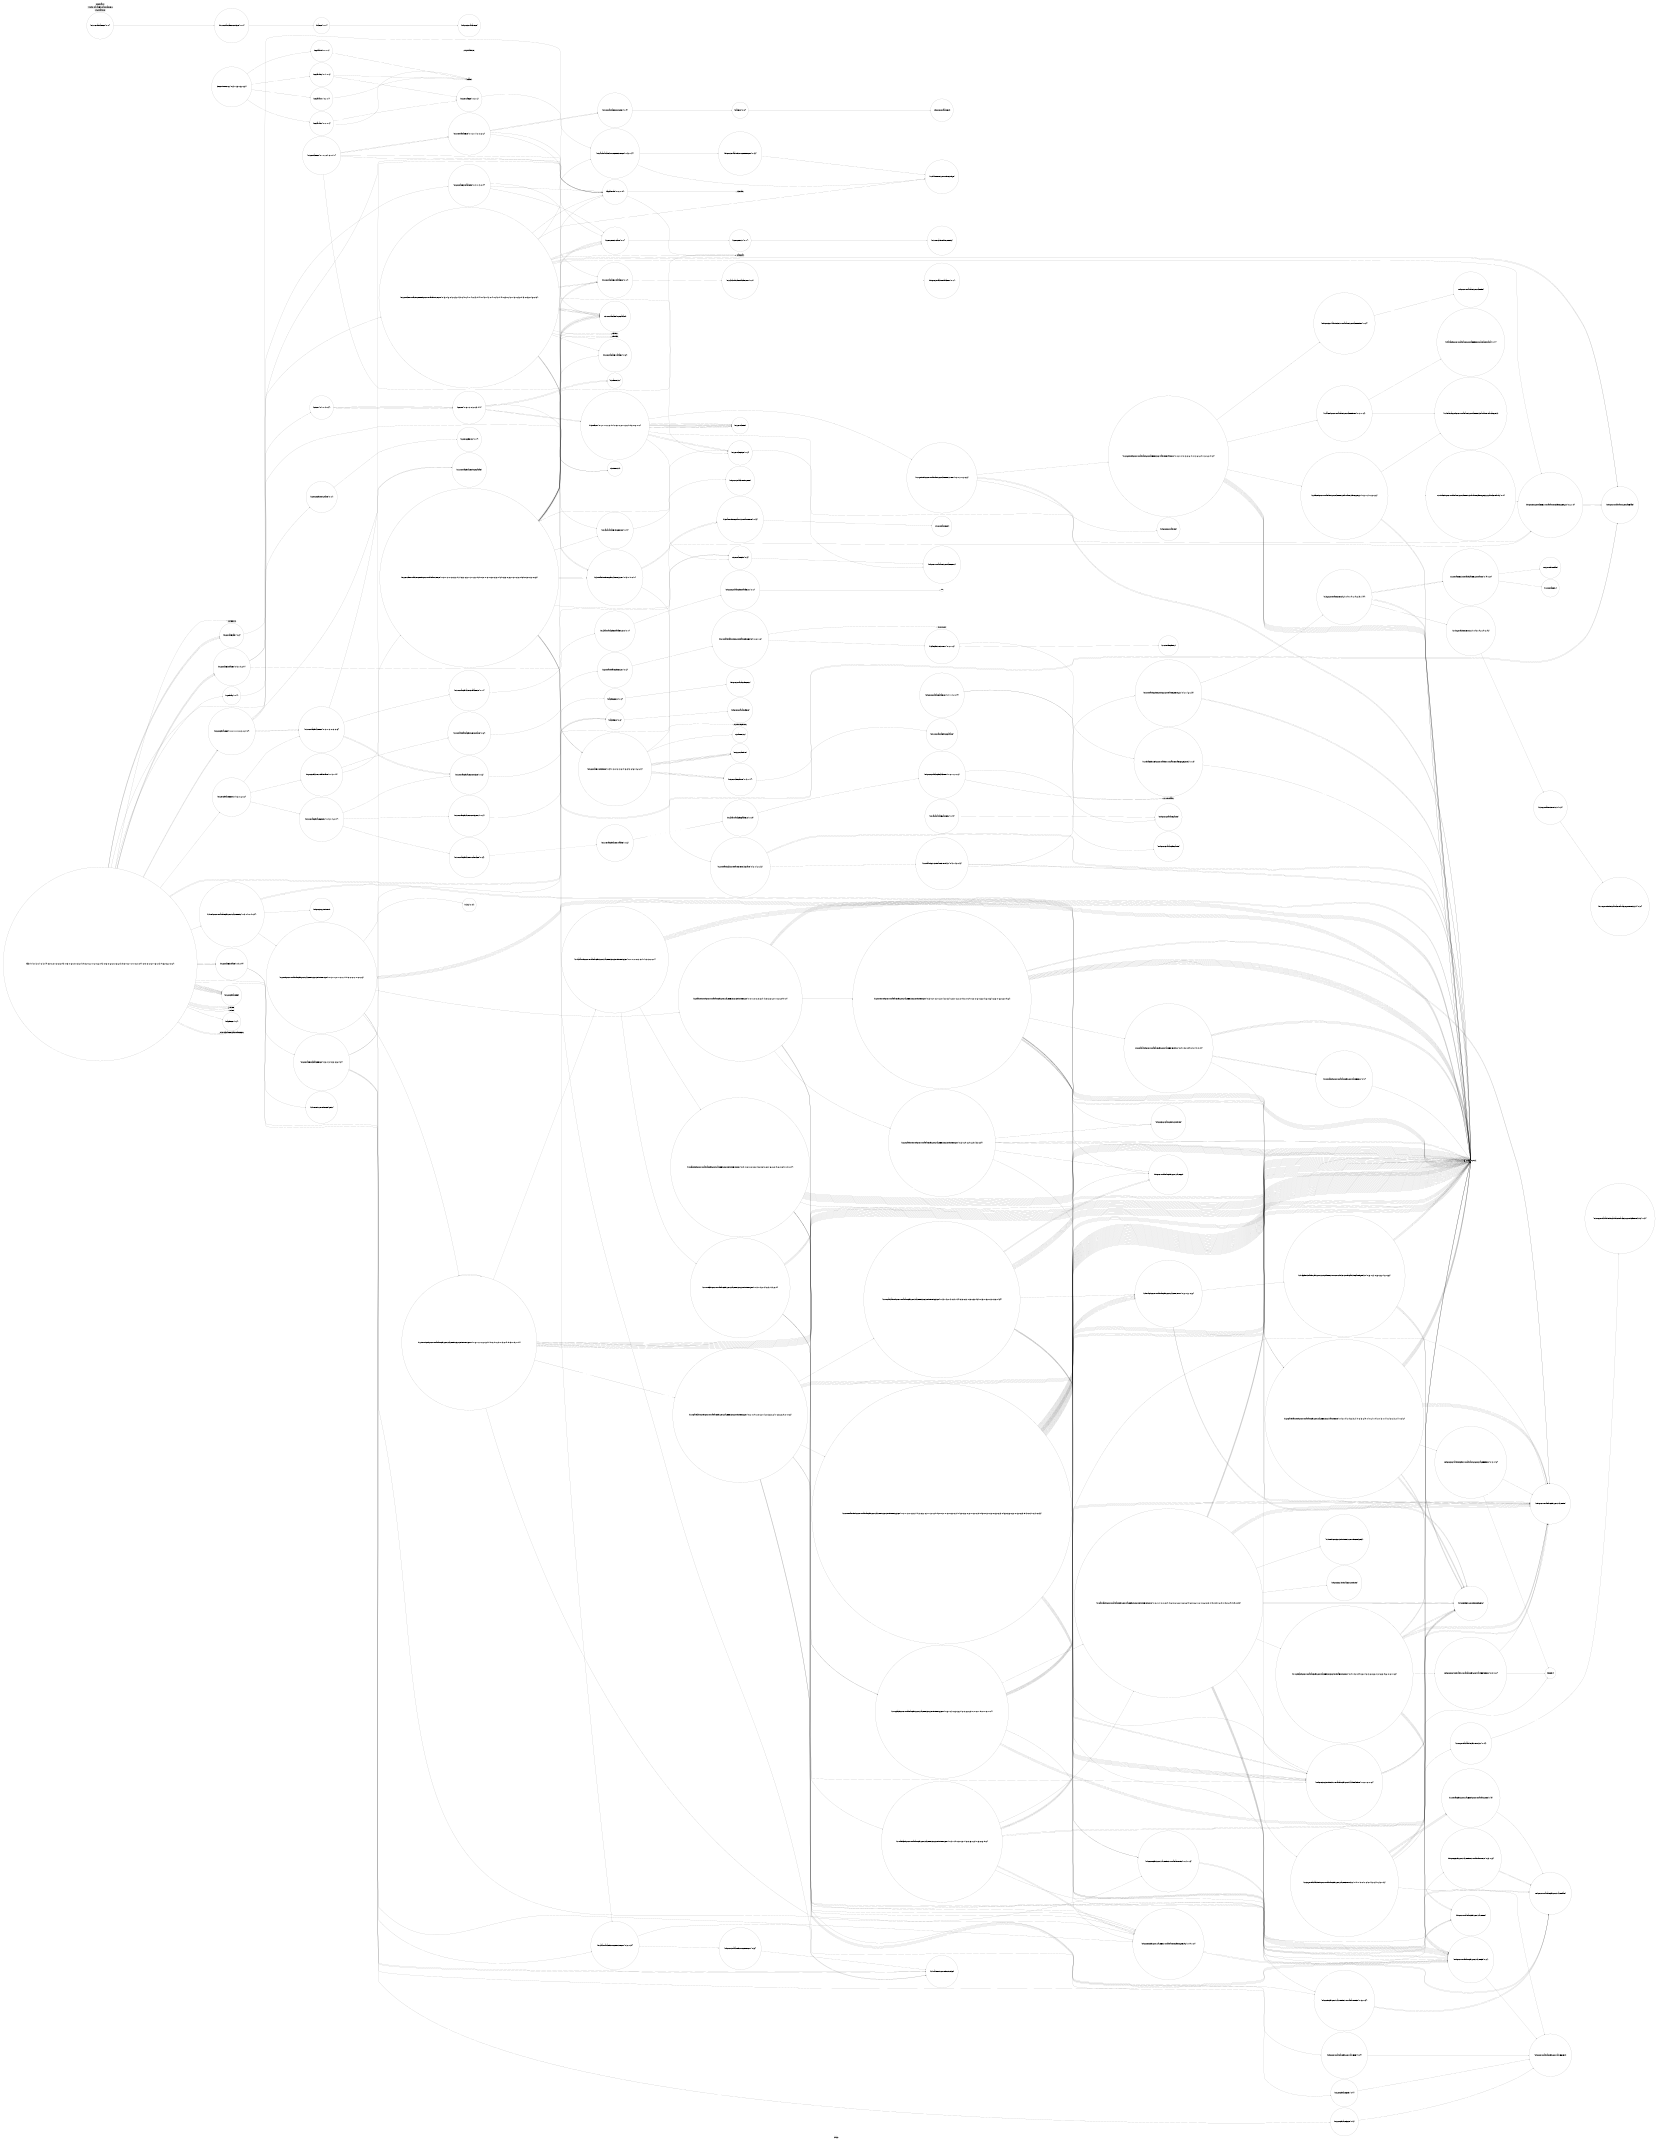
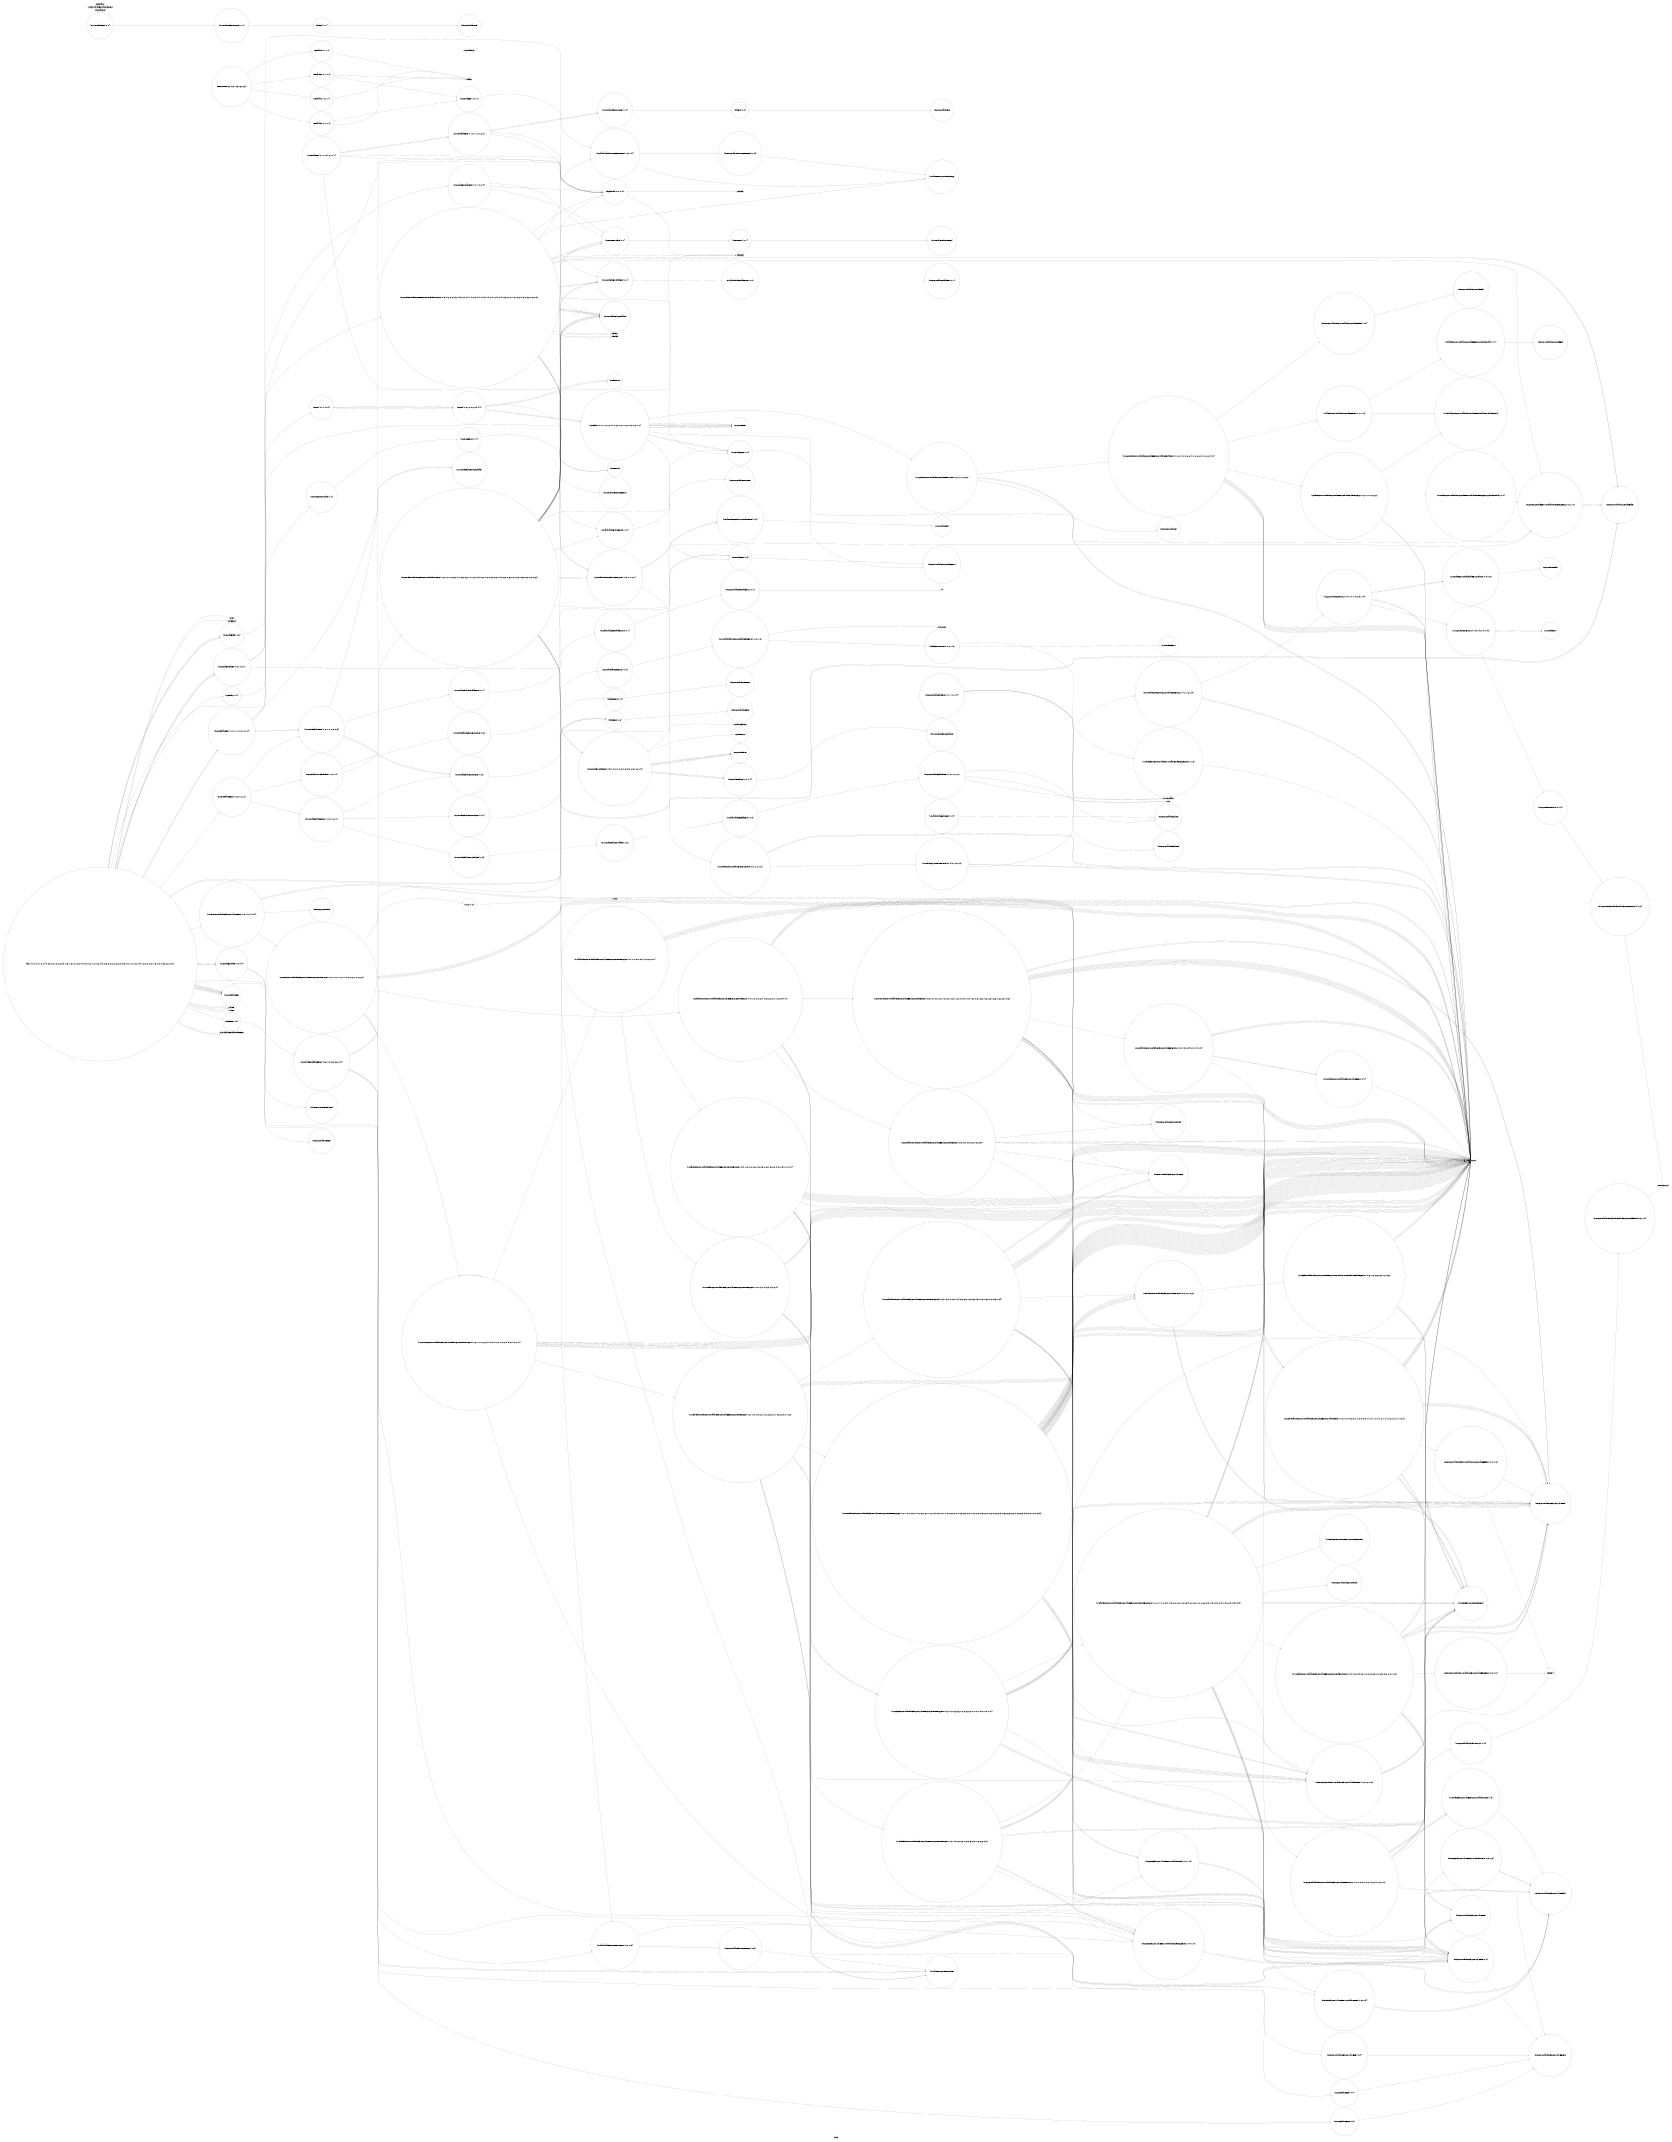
node "{_ZN9__gnu_cxx17__normal_iteratorIPxSt6vectorIxSaIxEEEpLEl}": added
node "{_ZNSt12_Vector_baseIxSaIxEE11_M_allocateEm|{<s0>468}}": removed
node "{_ZNSt12_Destroy_auxILb1EE9__destroyIP5OfferEEvT_S4_}": added
node "{_ZSt12__miter_baseIPxET_S1_}": removed
node "_ZNSolsEi": added
node "{_ZSt12__niter_baseIPxET_S1_}": added
node "_Znwm": added
node "llvm.ctlz.i64": added
node "{_ZN9__gnu_cxx13new_allocatorI5OfferEC2Ev}": added
node "llvm.memmove.p0i8.p0i8.i64": added
